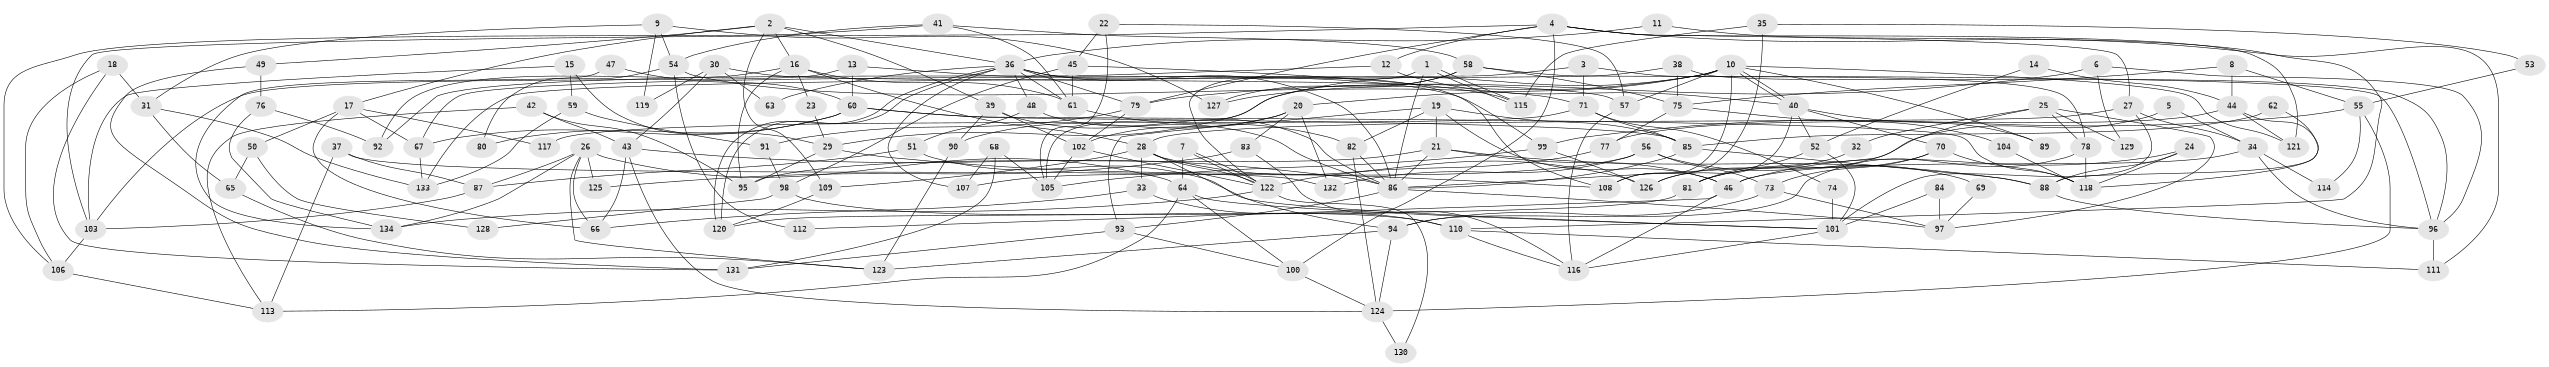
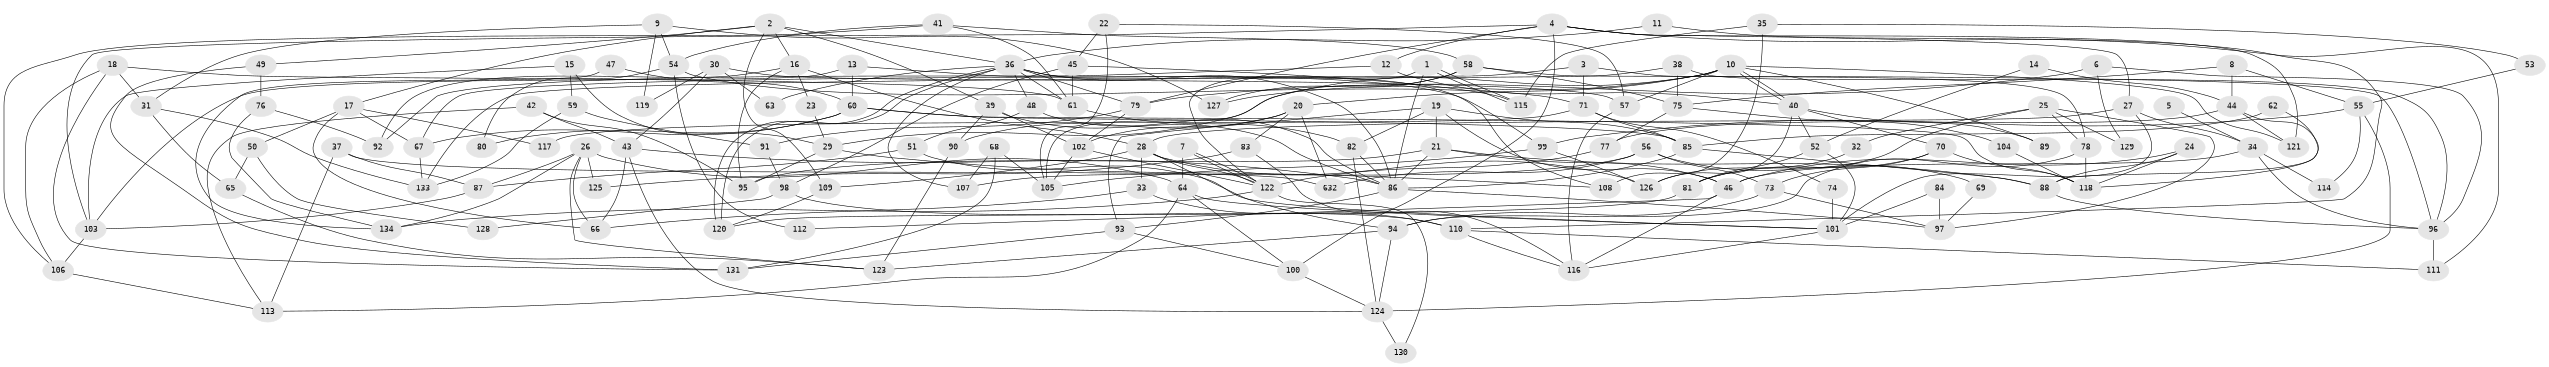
edge "16" -- "61": now "18" -- "61"
edge "10" -- "108": removed
edge "5" -- "86": removed
node "132": label "132" -> "632"
